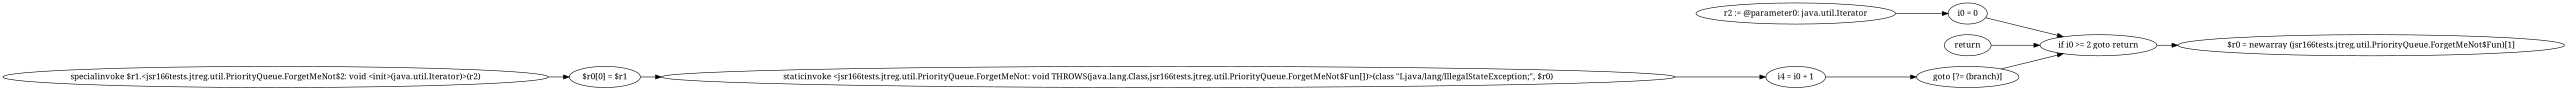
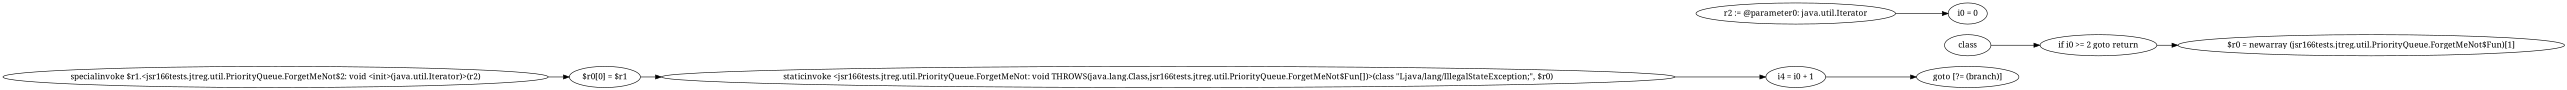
edge "i0 = 0" -> "if i0 >= 2 goto return": removed
node "return": label "return" -> "class"
edge "goto [?= (branch)]" -> "if i0 >= 2 goto return": removed
